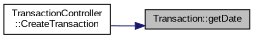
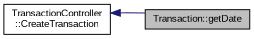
edge "TransactionController ::CreateTransaction" -> "Transaction::getDate": reversed
